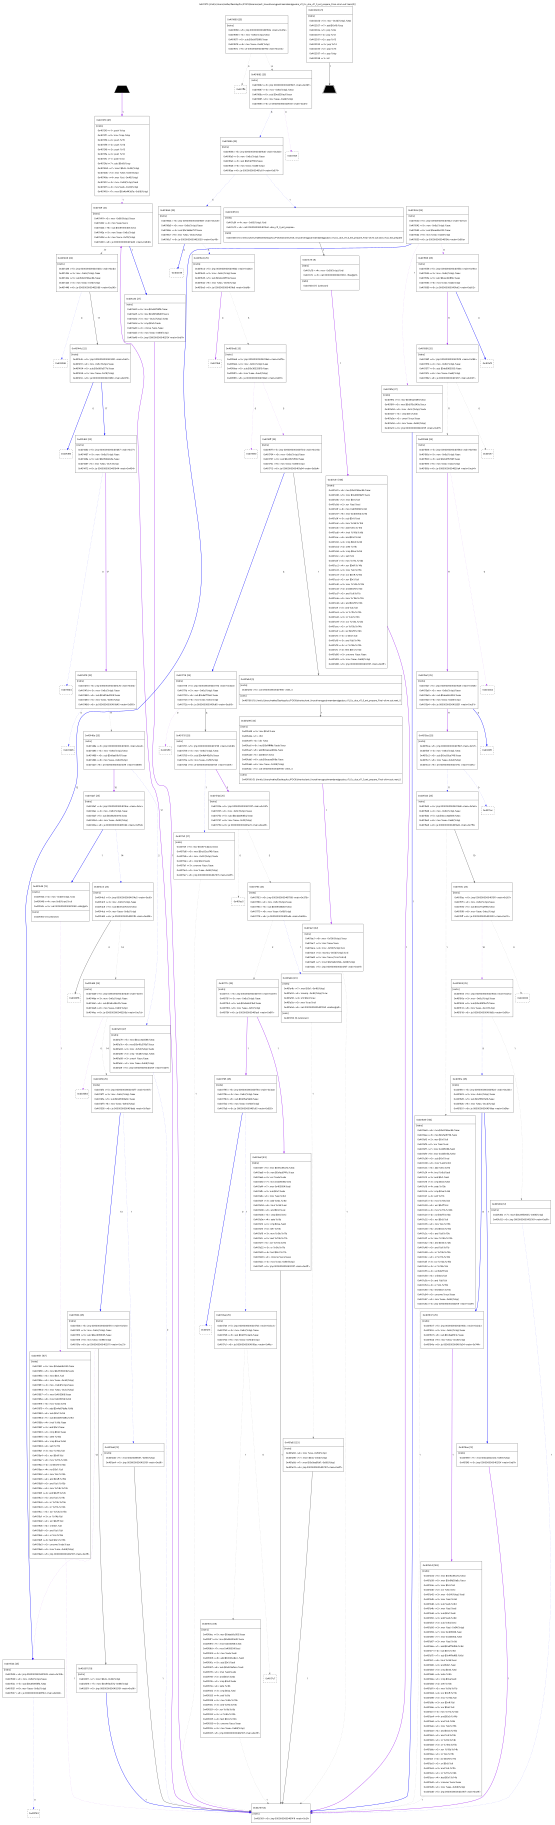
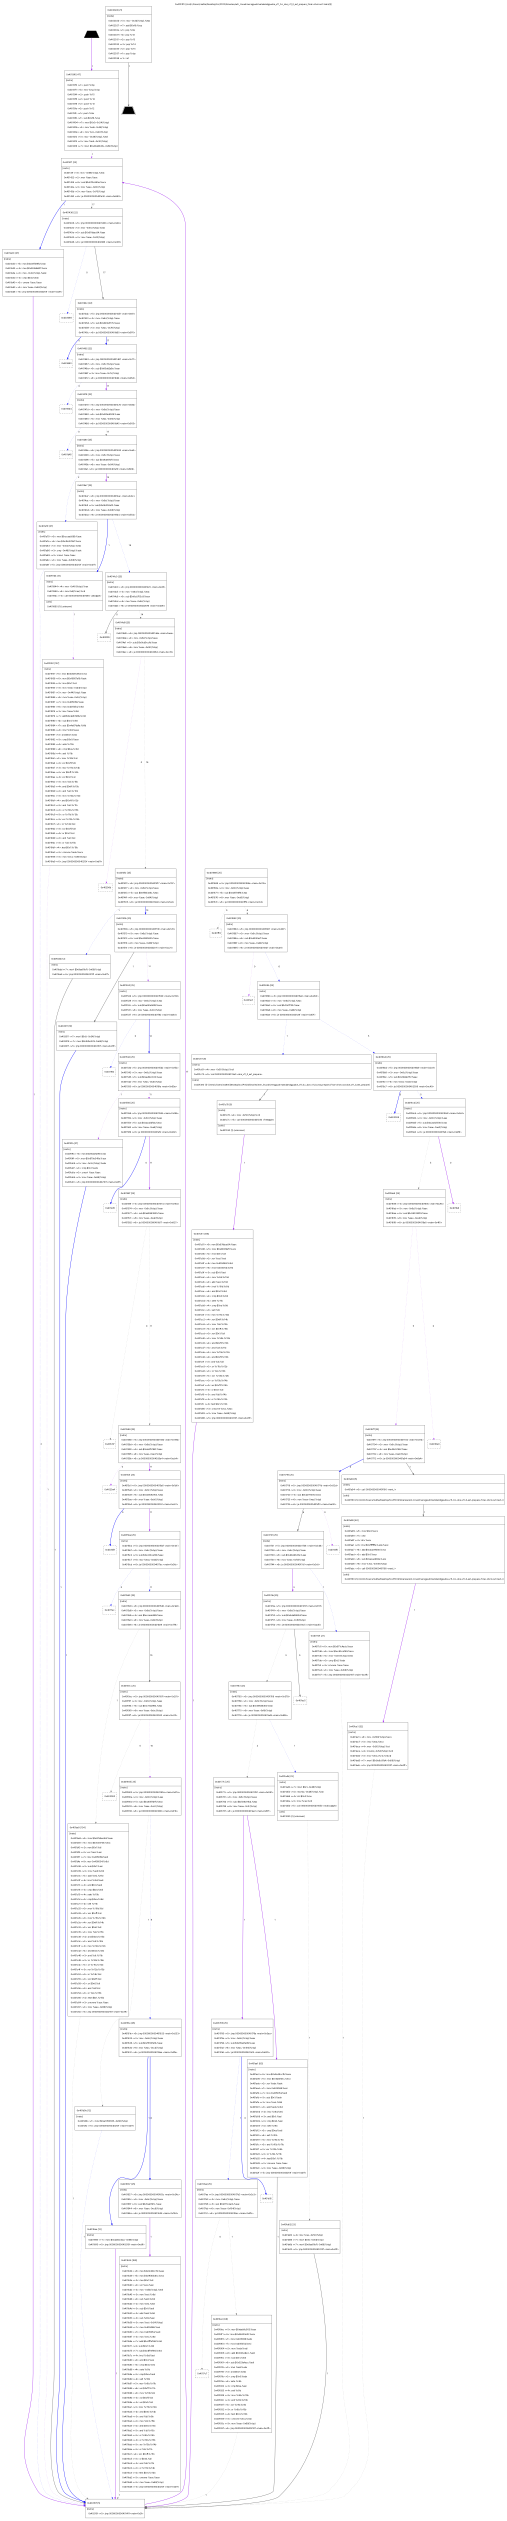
edge "0x40153d [25]" -> "0x401524 [25]": reversed
edge "0x40174a [25]" -> "0x401ec5": style dotted -> bold
